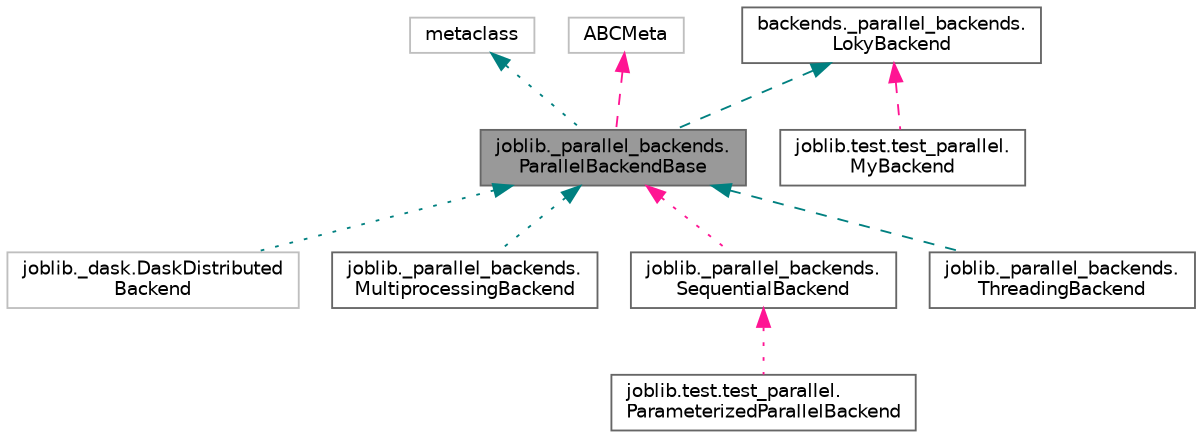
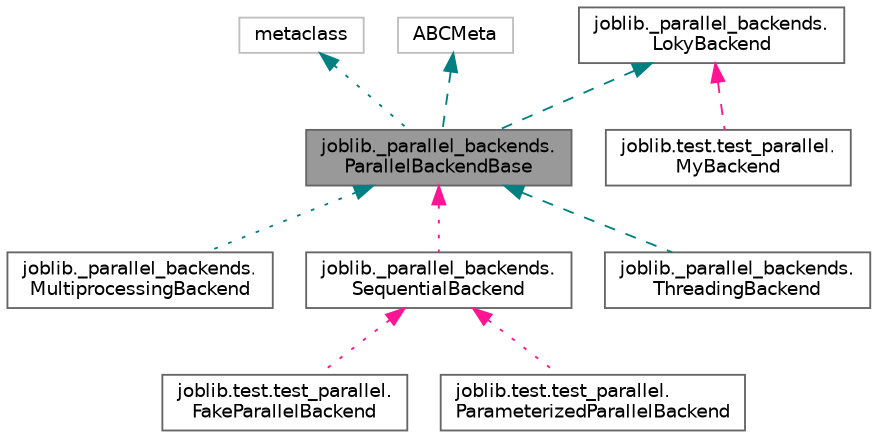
node "backends._parallel_backends. LokyBackend": label "backends._parallel_backends. LokyBackend" -> "joblib._parallel_backends. LokyBackend"
edge "joblib._parallel_backends. ParallelBackendBase" -> "ABCMeta": color deeppink -> teal
node "joblib._dask.DaskDistributed Backend": removed
node "joblib.test.test_parallel. FakeParallelBackend": added
